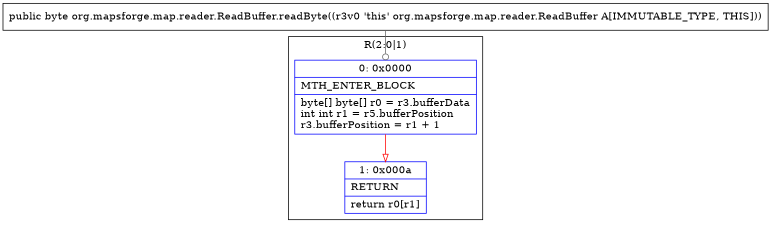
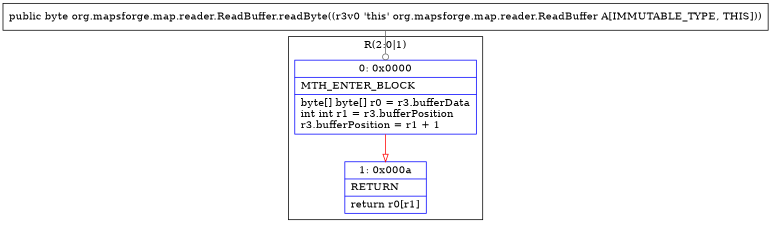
node "0: 0x0000": text "int int r1 = r5.bufferPosition" -> "int int r1 = r3.bufferPosition"
